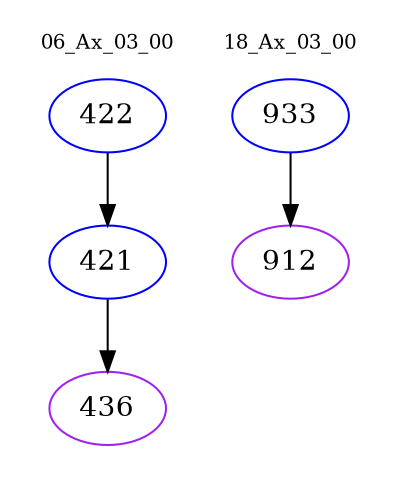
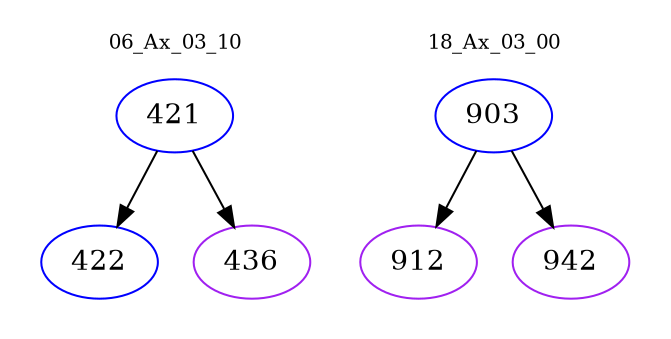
cluster "06_Ax_03_00": label "06_Ax_03_00" -> "06_Ax_03_10"
node "933": label "933" -> "903"
edge "422" -> "421": reversed
node "942": added
